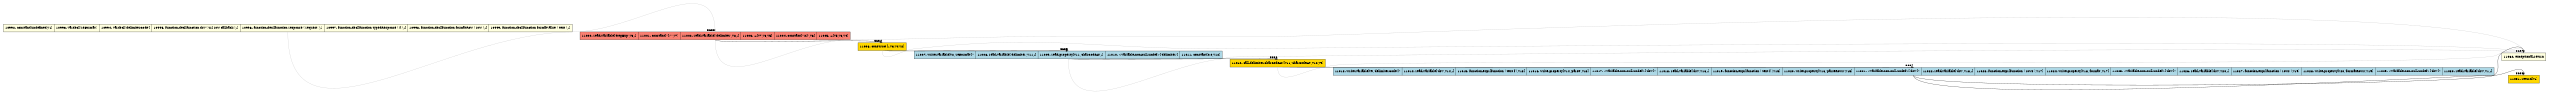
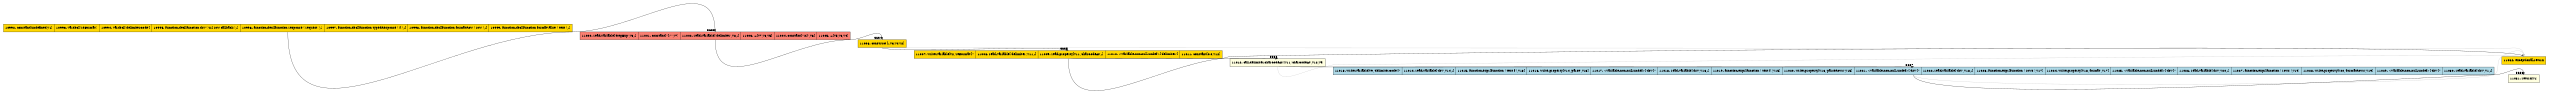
edge "11000: read-variable['RegExp',v3,-]" -> "11032: exceptional-return": removed
node "10992: constant[undefined,v1]": fillcolor lightyellow -> gold
edge "10992: constant[undefined,v1]" -> "11000: read-variable['RegExp',v3,-]": color gray -> black
edge "11007: write-variable[v2,'reFormat']*" -> "11032: exceptional-return": color gray -> black
node "11007: write-variable[v2,'reFormat']*": fillcolor lightblue -> gold
node "11032: exceptional-return": fillcolor lightyellow -> gold
node "11012: call-delimiter.charCodeAt [v11,'charCodeAt',v12,v9]": fillcolor gold -> lightyellow
node "11031: return[v1]": fillcolor gold -> lightyellow
edge "11013: write-variable[v9,'delimiterCode']*" -> "11032: exceptional-return": color black -> gray
